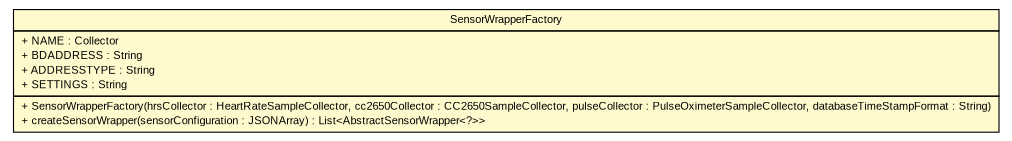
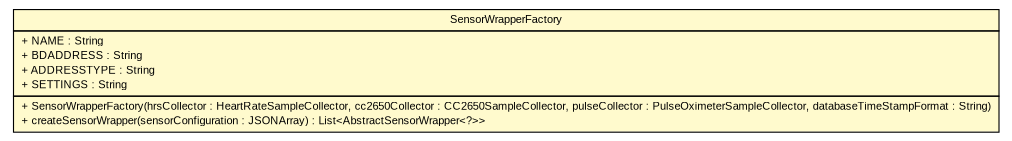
node "SensorWrapperFactory": text "+ NAME : Collector" -> "+ NAME : String"
